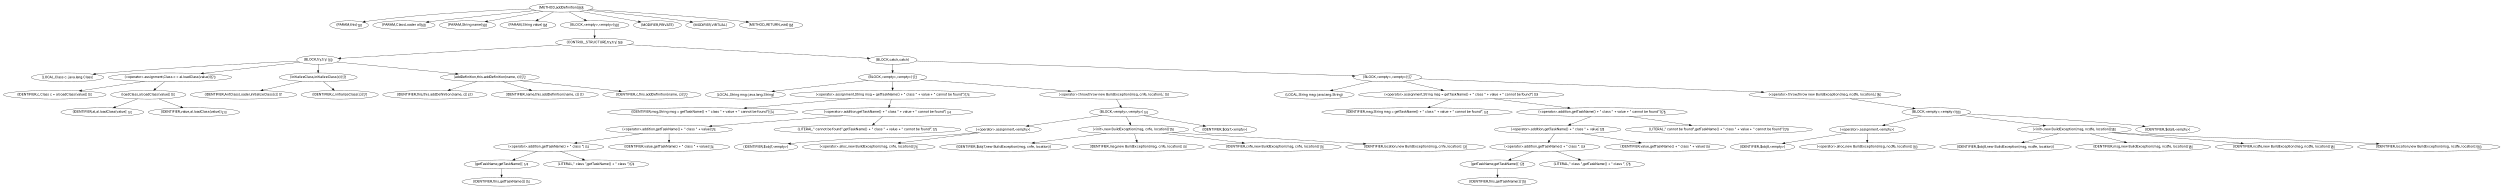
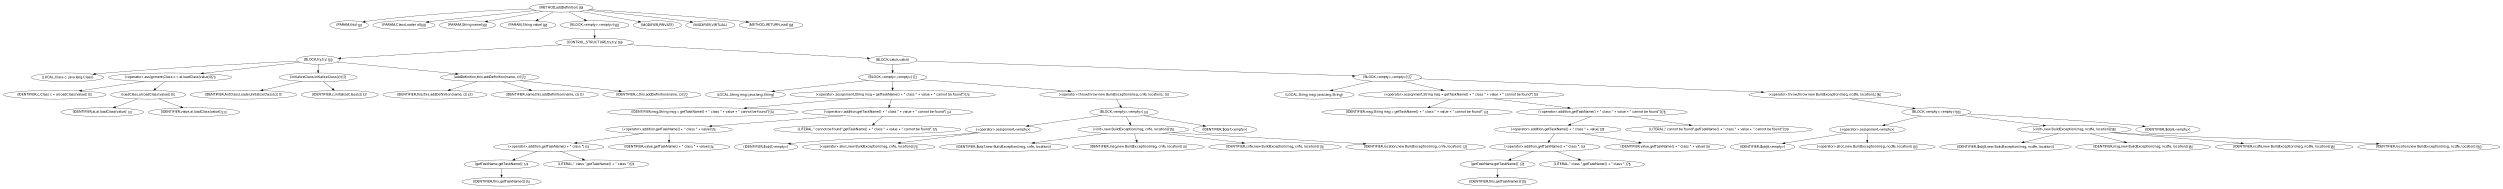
node "(METHOD,addDefinition)": text "868" -> "168"
node "(IDENTIFIER,c,initializeClass(c))": text "171" -> "671"
